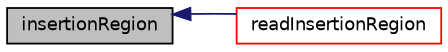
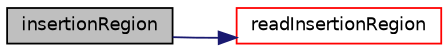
edge "readInsertionRegion" -> "insertionRegion": reversed
